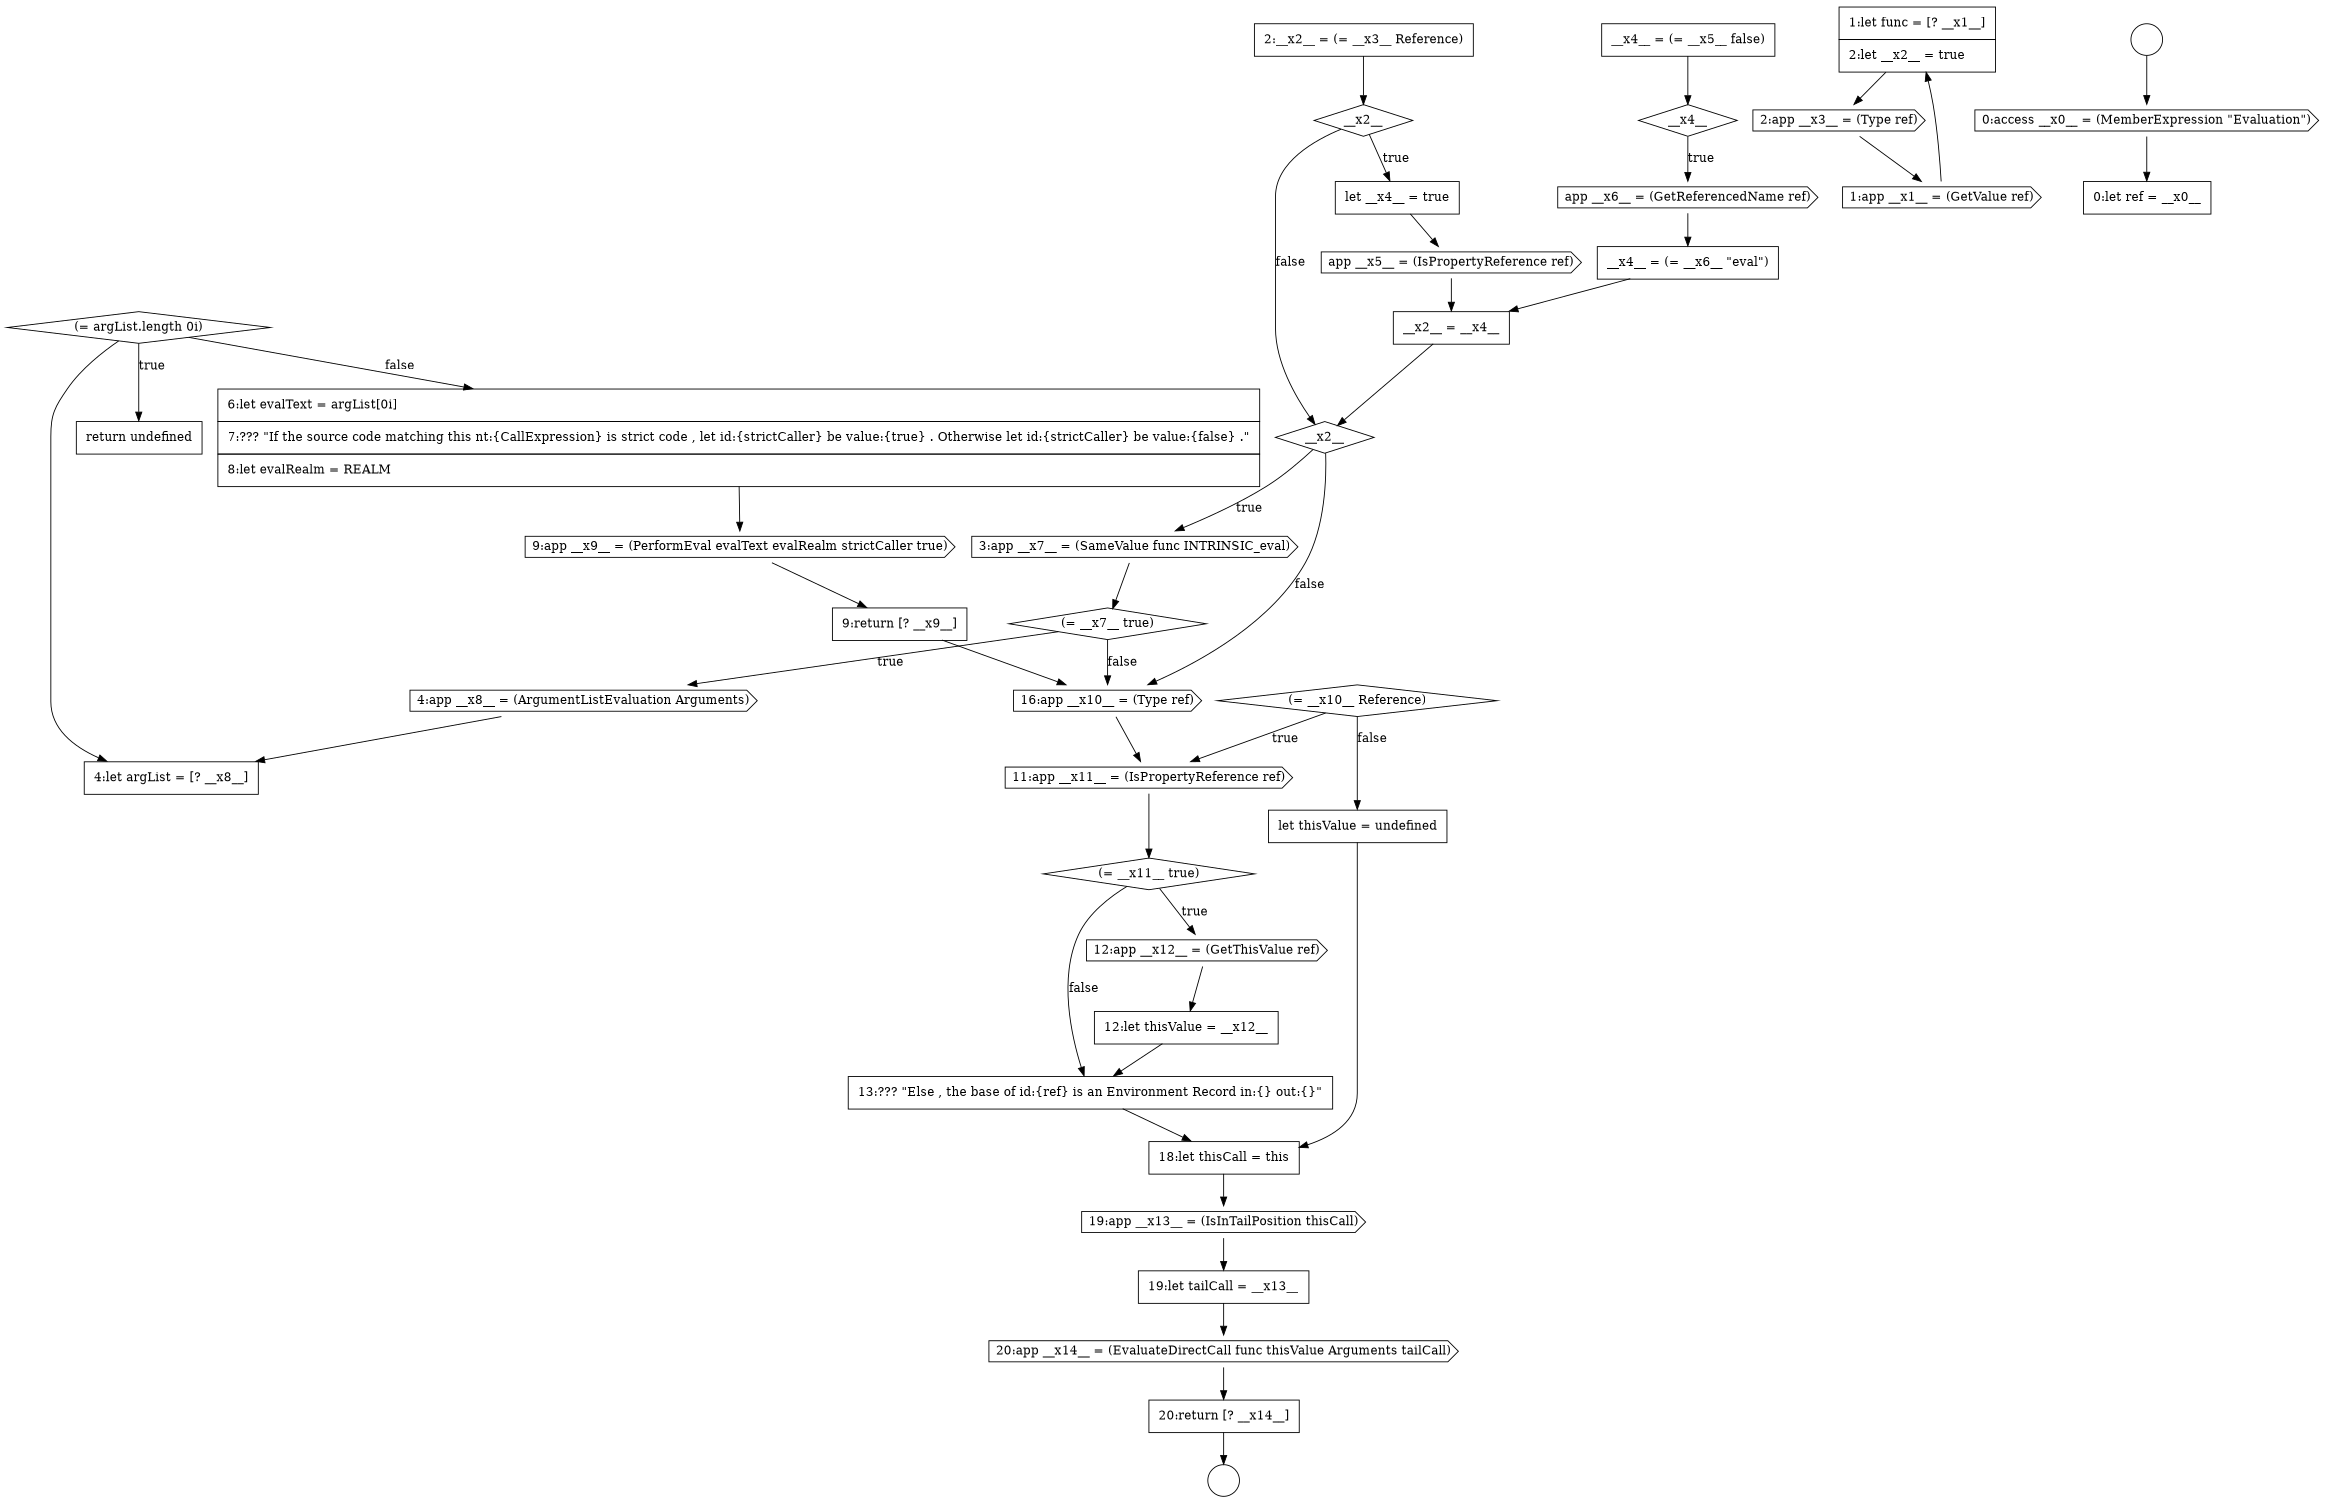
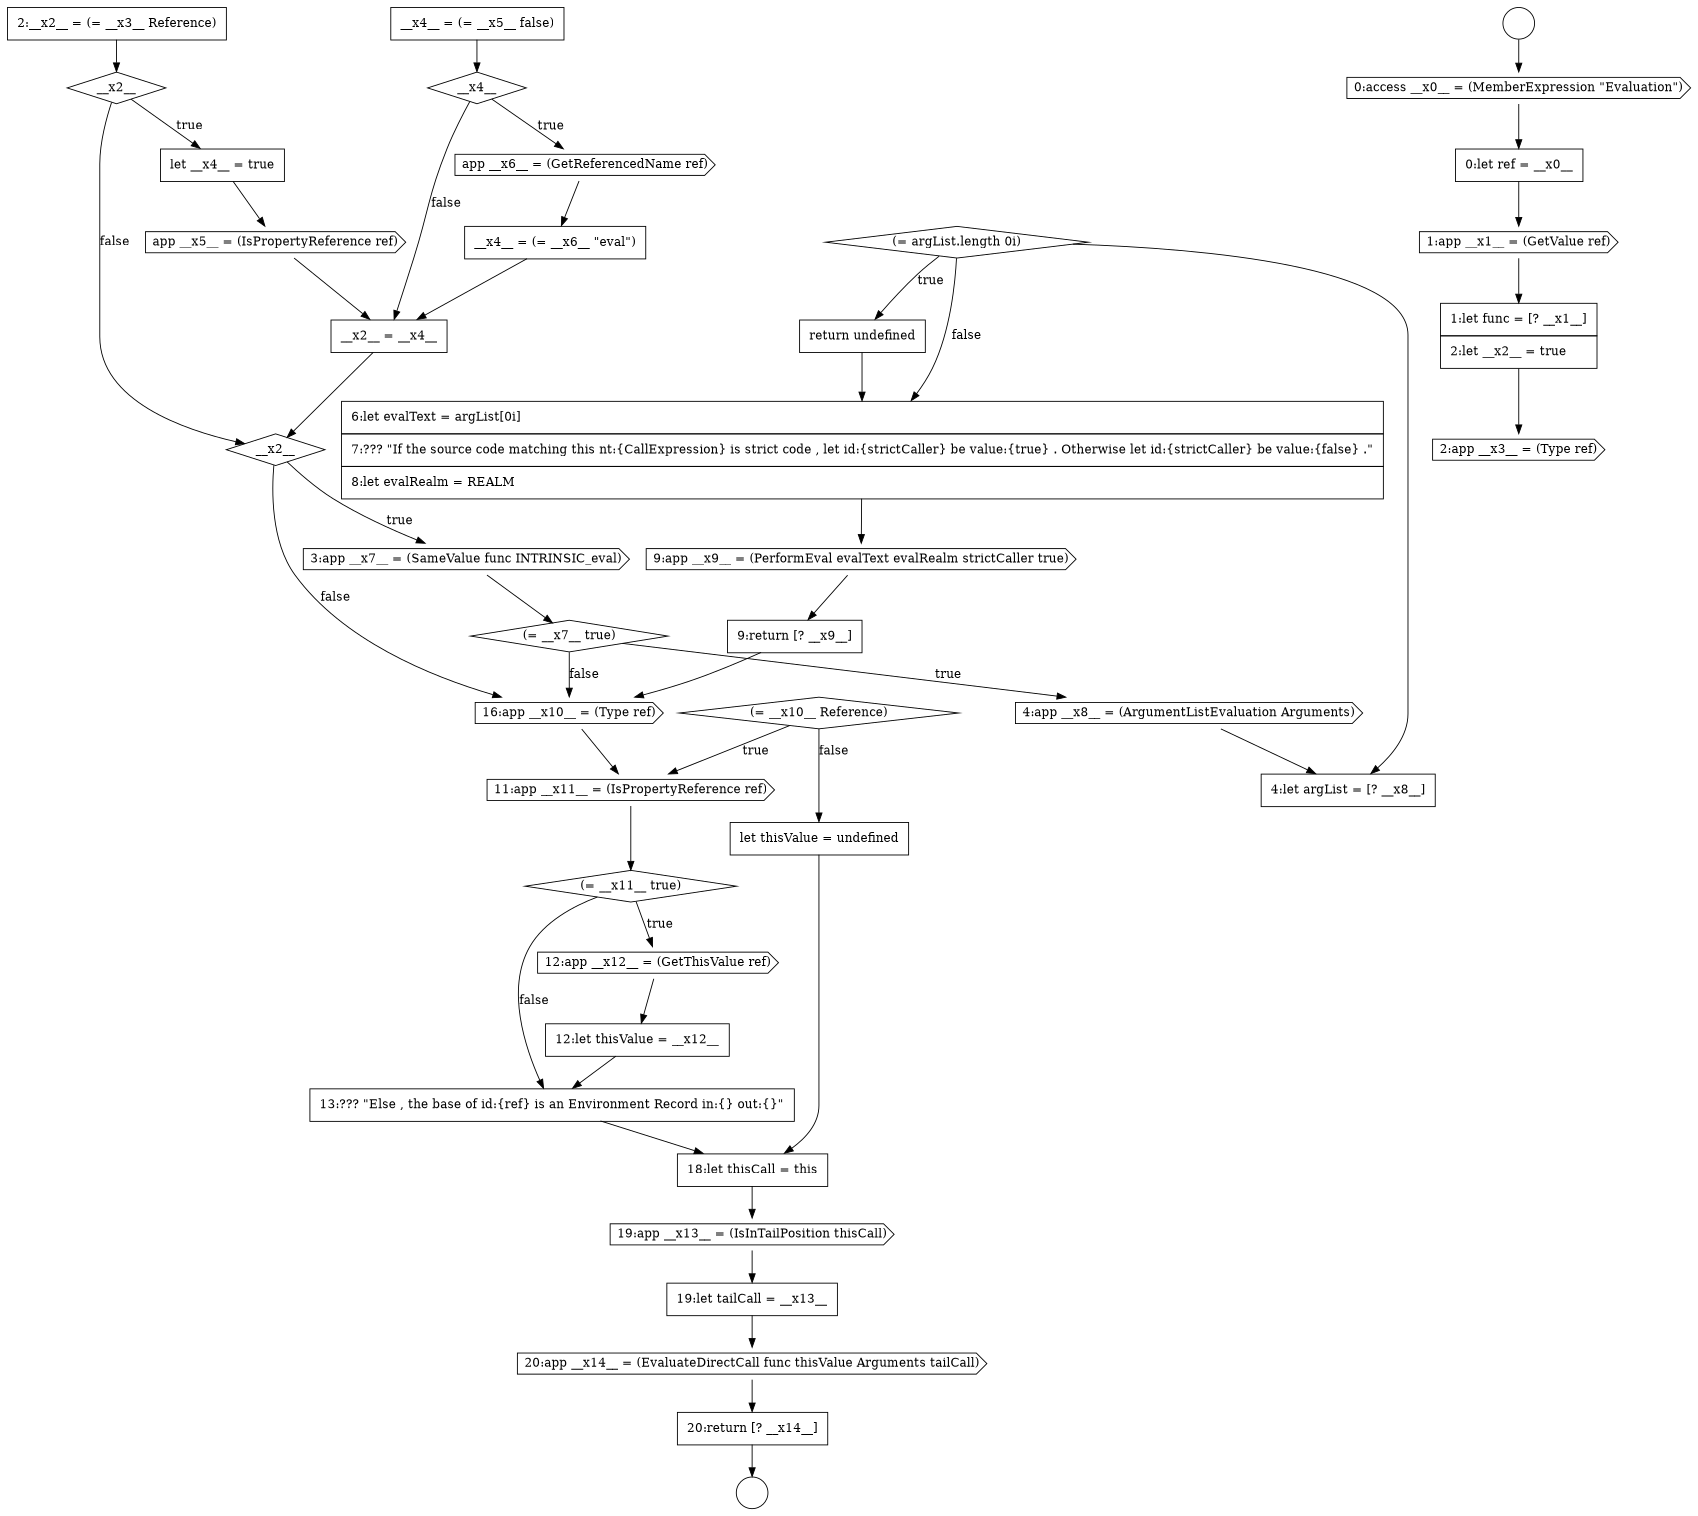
edge "2:app __x3__ = (Type ref)" -> "1:app __x1__ = (GetValue ref)": now "0:let ref = __x0__" -> "1:app __x1__ = (GetValue ref)"
edge "__x4__" -> "__x2__ = __x4__": added, label "false"
edge "return undefined" -> "6:let evalText = argList[0i]": added
